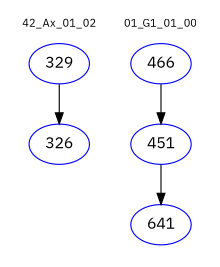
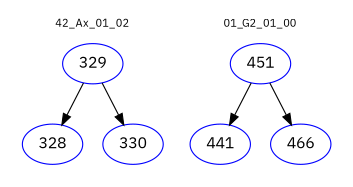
cluster "01_G1_01_00": label "01_G1_01_00" -> "01_G2_01_00"
edge "466" -> "451": reversed
node "326": label "326" -> "328"
node "330": added
node "641": label "641" -> "441"
